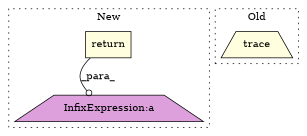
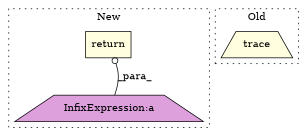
edge "return" -> "InfixExpression:a": reversed
